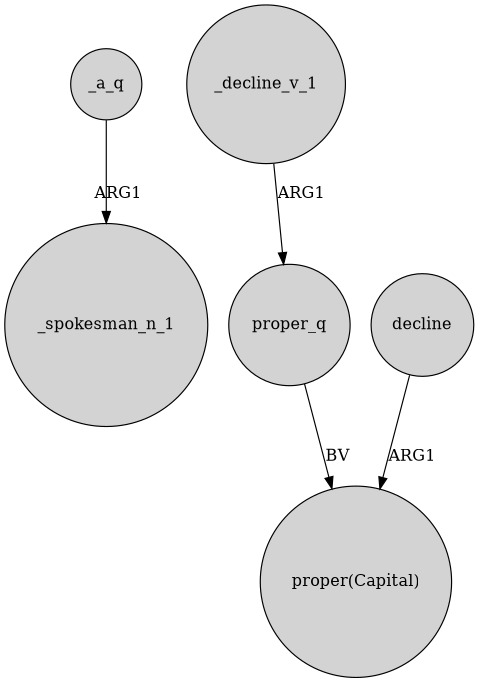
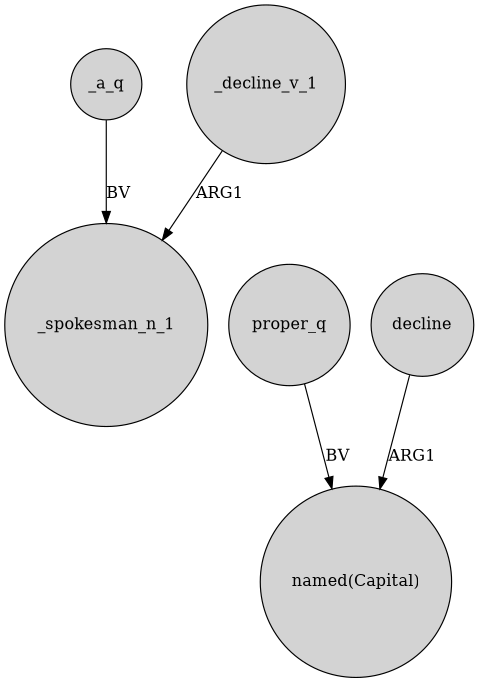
edge "_a_q" -> "_spokesman_n_1": label "ARG1" -> "BV"
edge "_decline_v_1" -> "proper_q": now "_decline_v_1" -> "_spokesman_n_1"
node "proper(Capital)": label "proper(Capital)" -> "named(Capital)"
